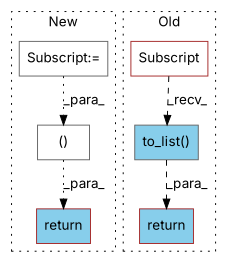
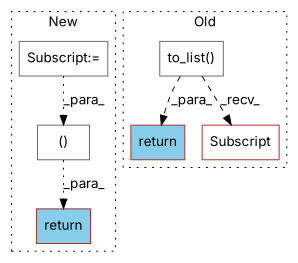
edge "Subscript" -> "to_list()": reversed
node "to_list()": fillcolor skyblue -> white
